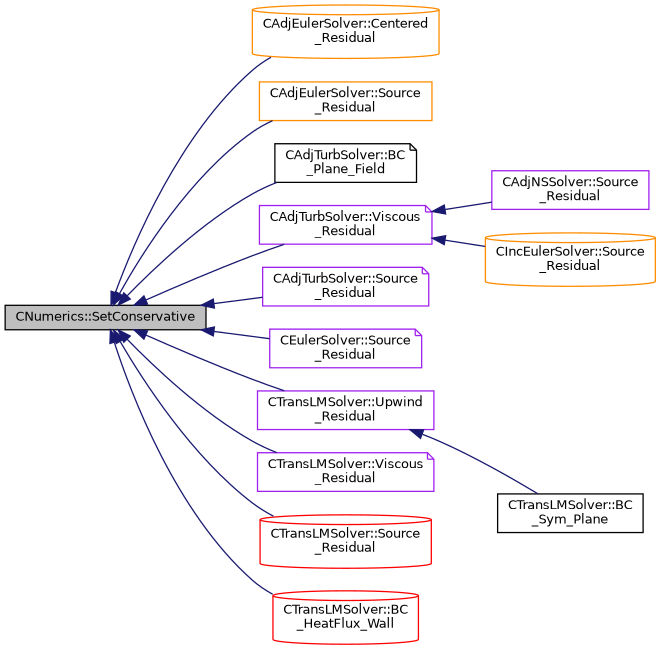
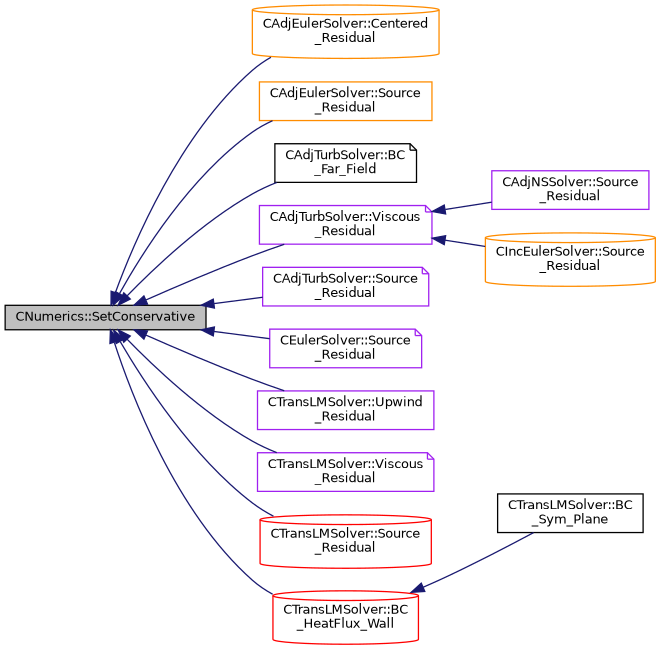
node "CAdjTurbSolver::BC _Plane_Field": label "CAdjTurbSolver::BC _Plane_Field" -> "CAdjTurbSolver::BC _Far_Field"
edge "CTransLMSolver::BC _Sym_Plane" -> "CTransLMSolver::Upwind _Residual": now "CTransLMSolver::BC _Sym_Plane" -> "CTransLMSolver::BC _HeatFlux_Wall"
